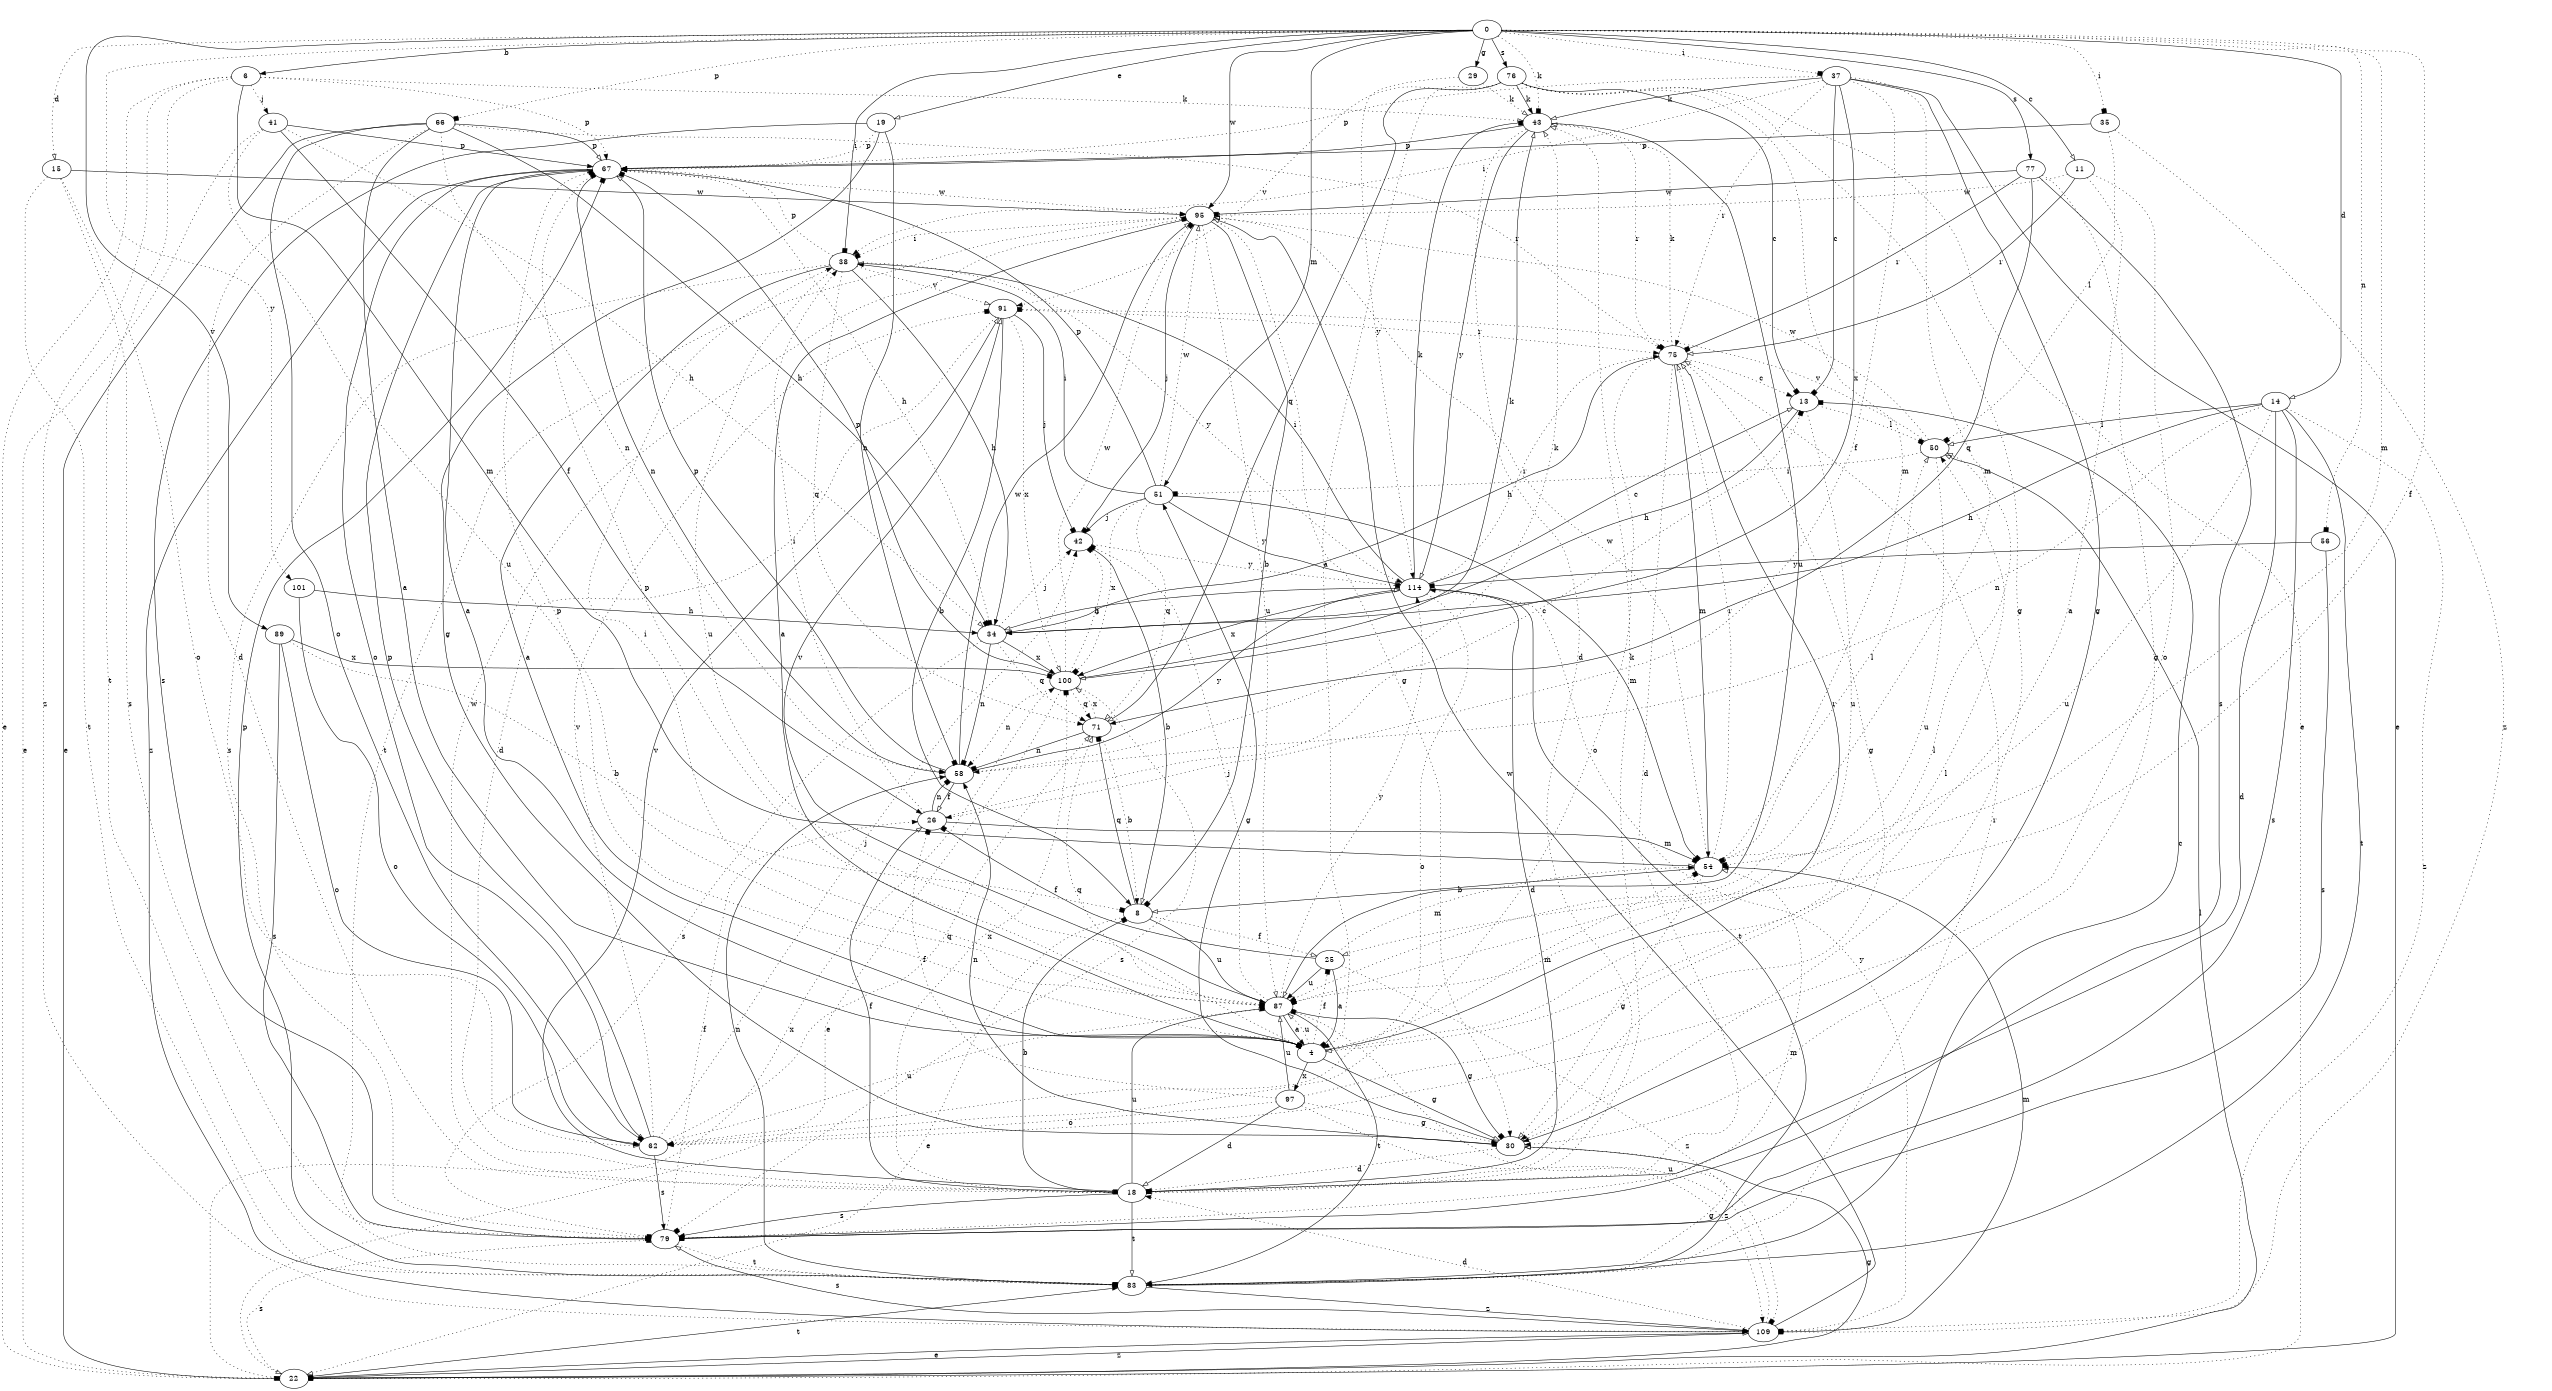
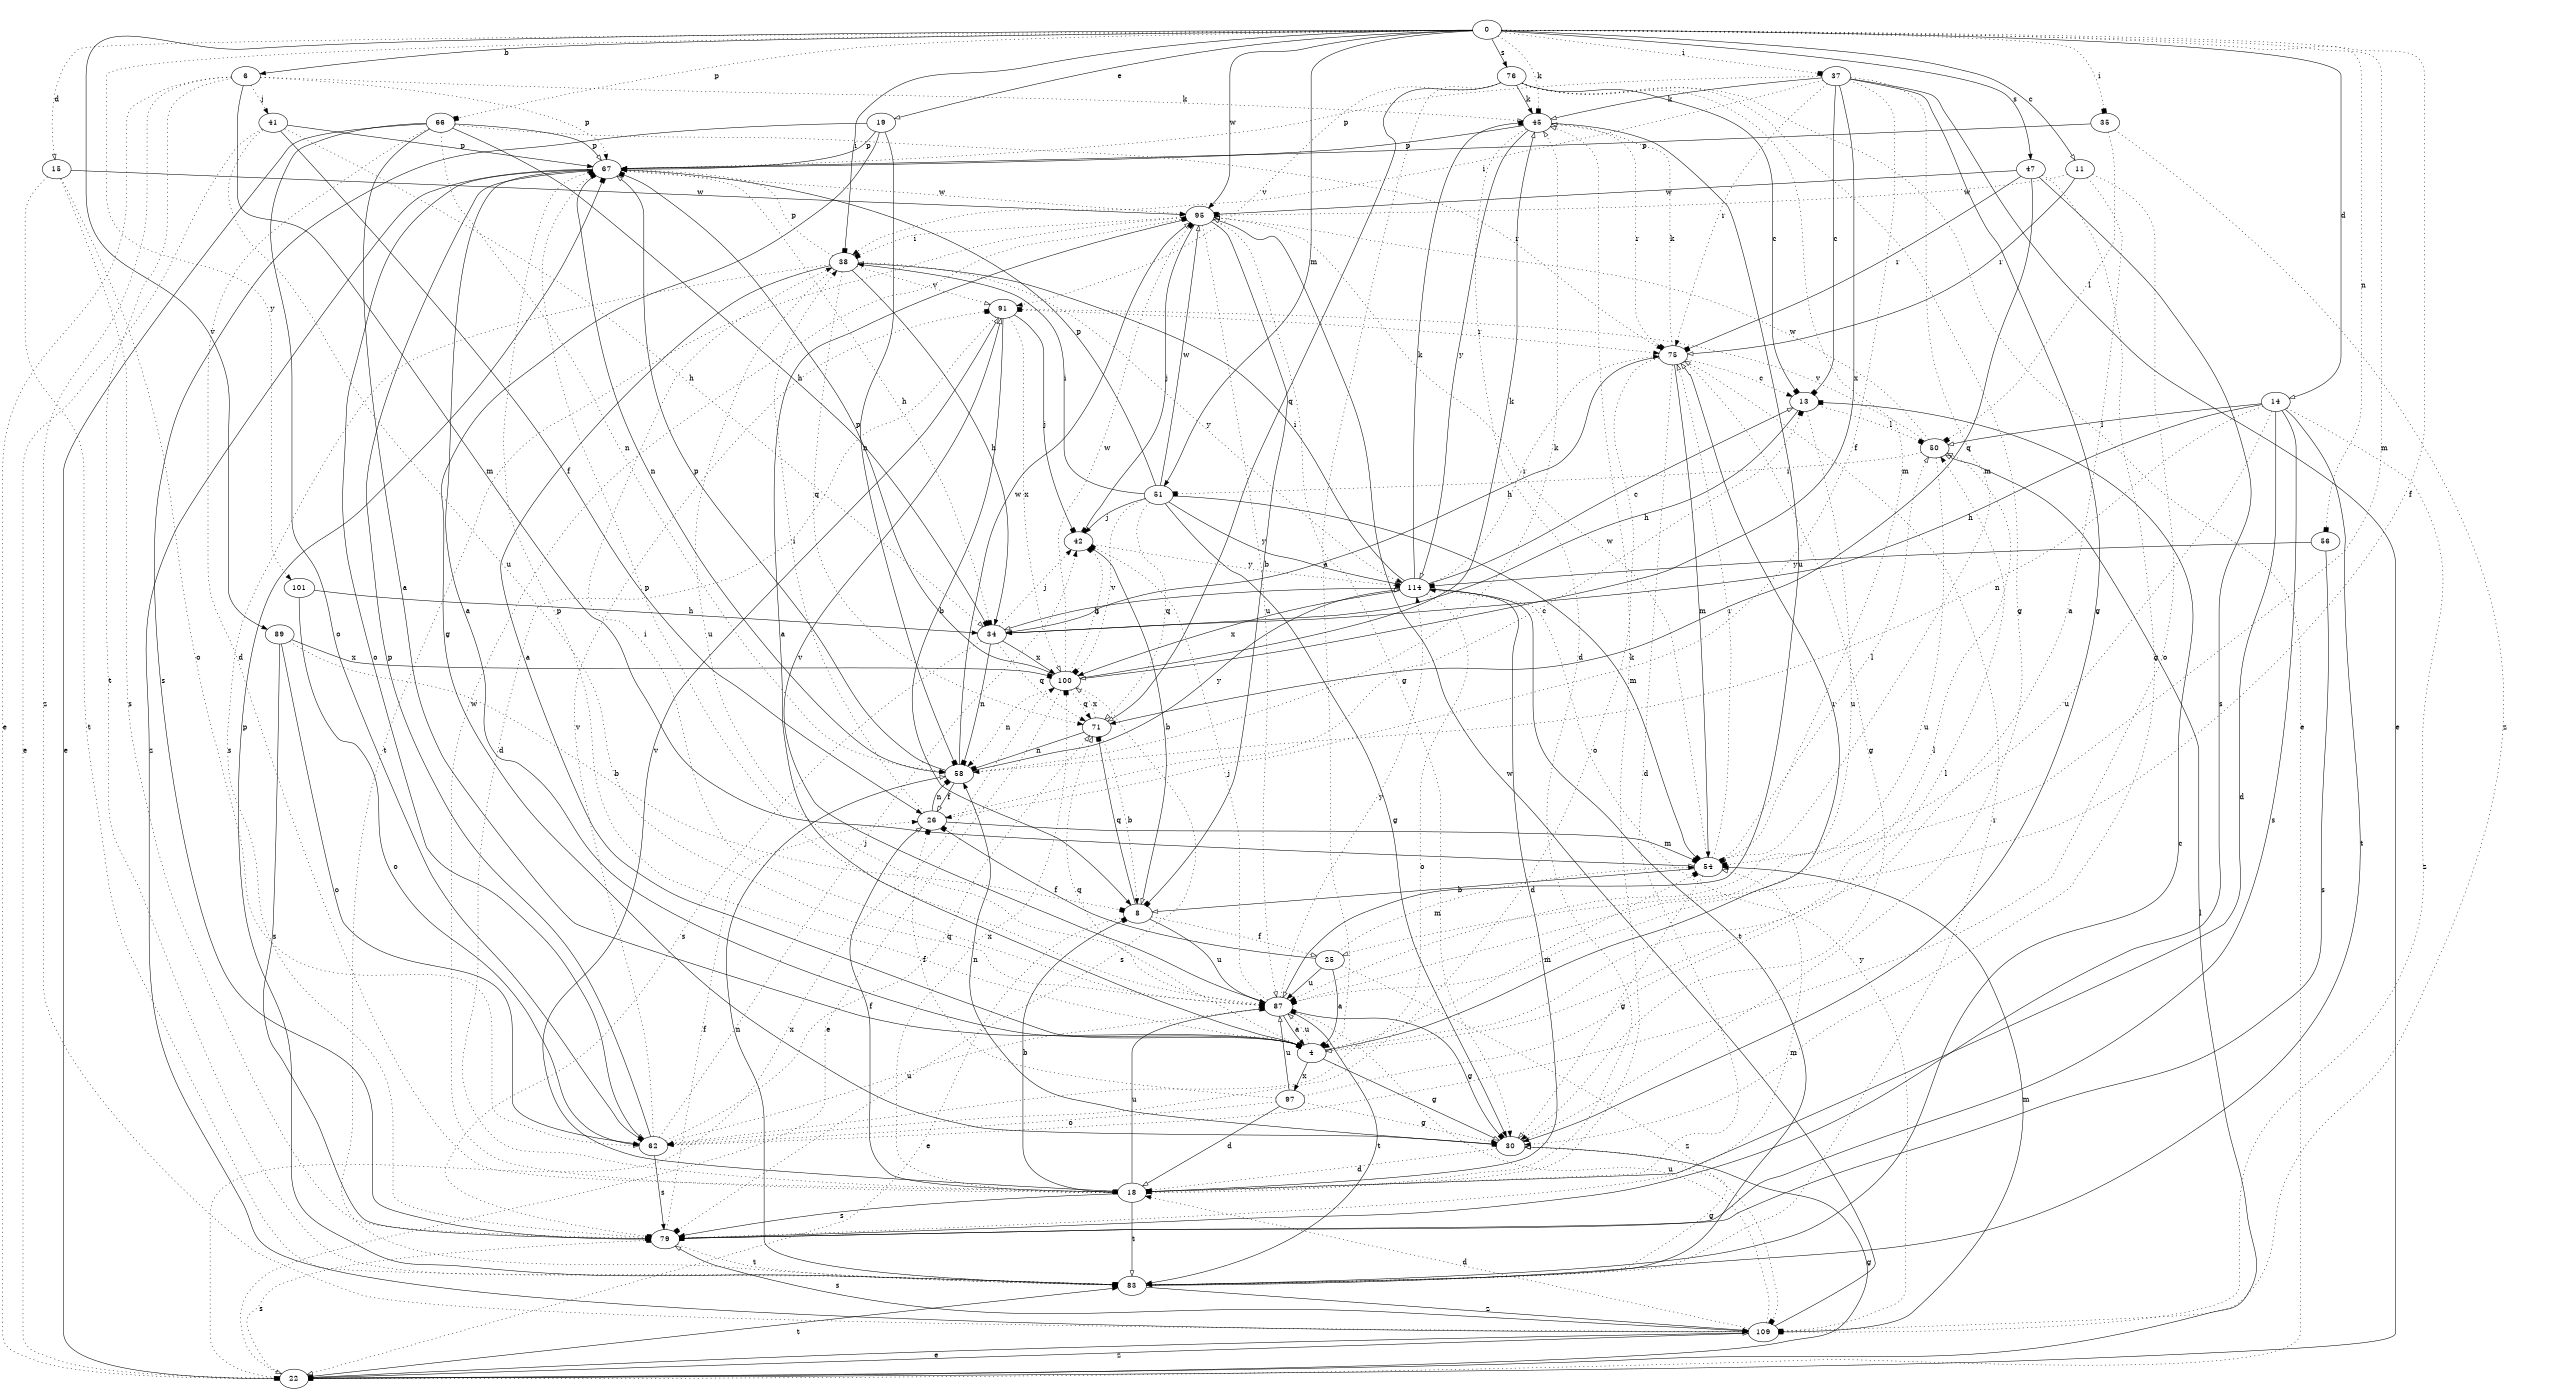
node "29": removed
node "43": label "43" -> "45"
edge "19" -> "67": style dotted -> solid
node "77": label "77" -> "47"
edge "51" -> "95": style dotted -> solid
edge "51" -> "100": label "x" -> "v"
edge "30" -> "51": reversed
edge "4" -> "25": removed, label "f"
edge "83" -> "58": arrowhead normal -> onormal
edge "97" -> "109": removed, label "z"
